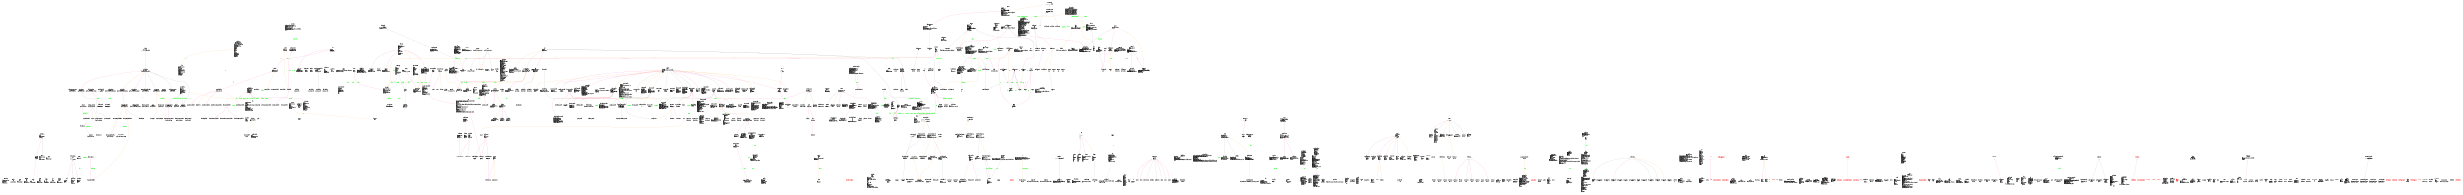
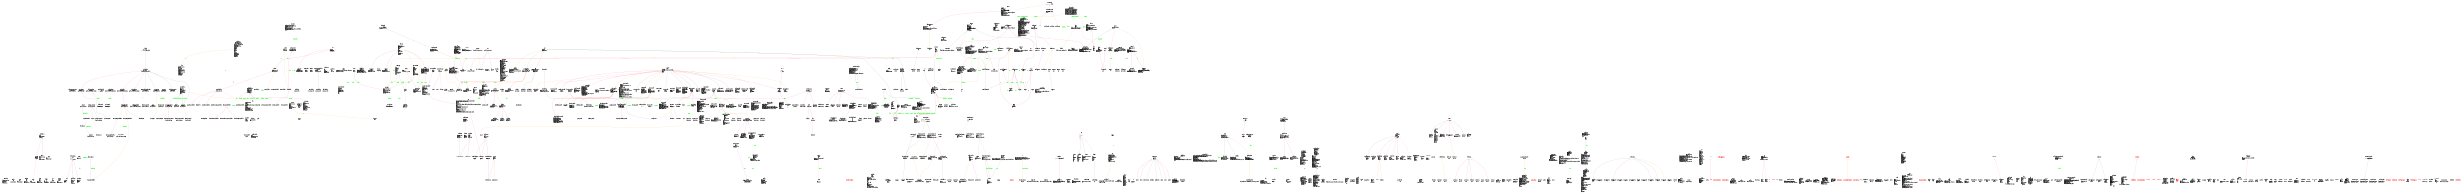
node "FrenchStemmer": removed
